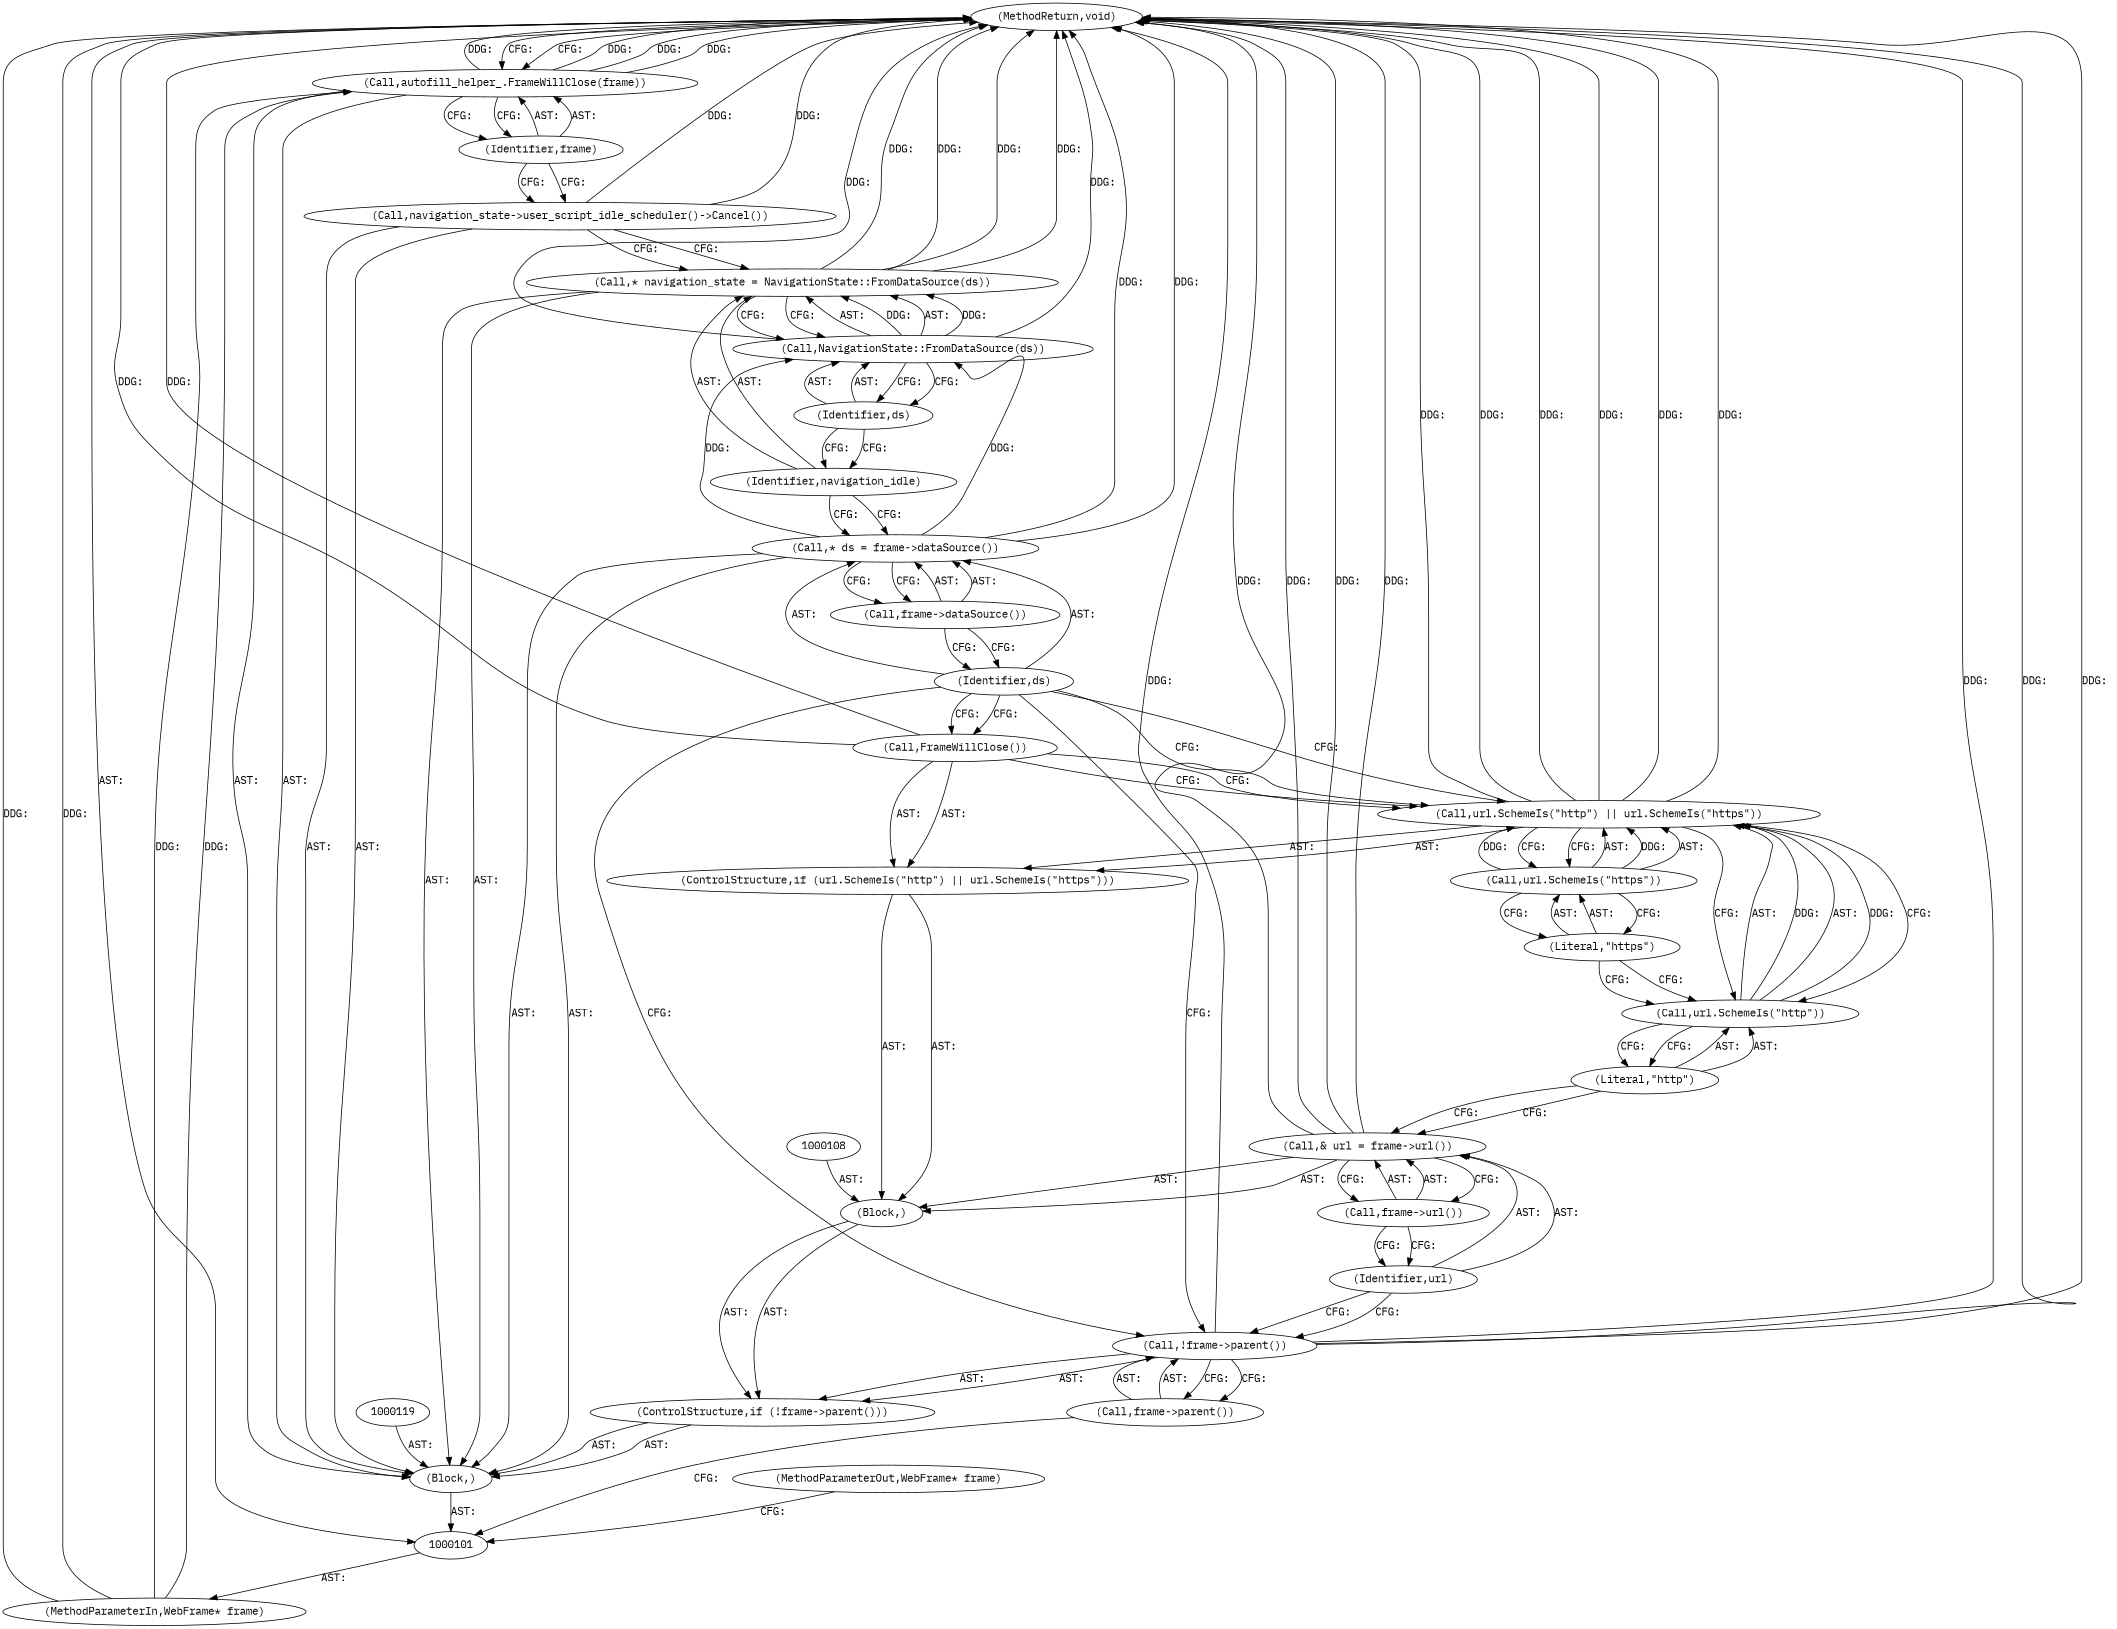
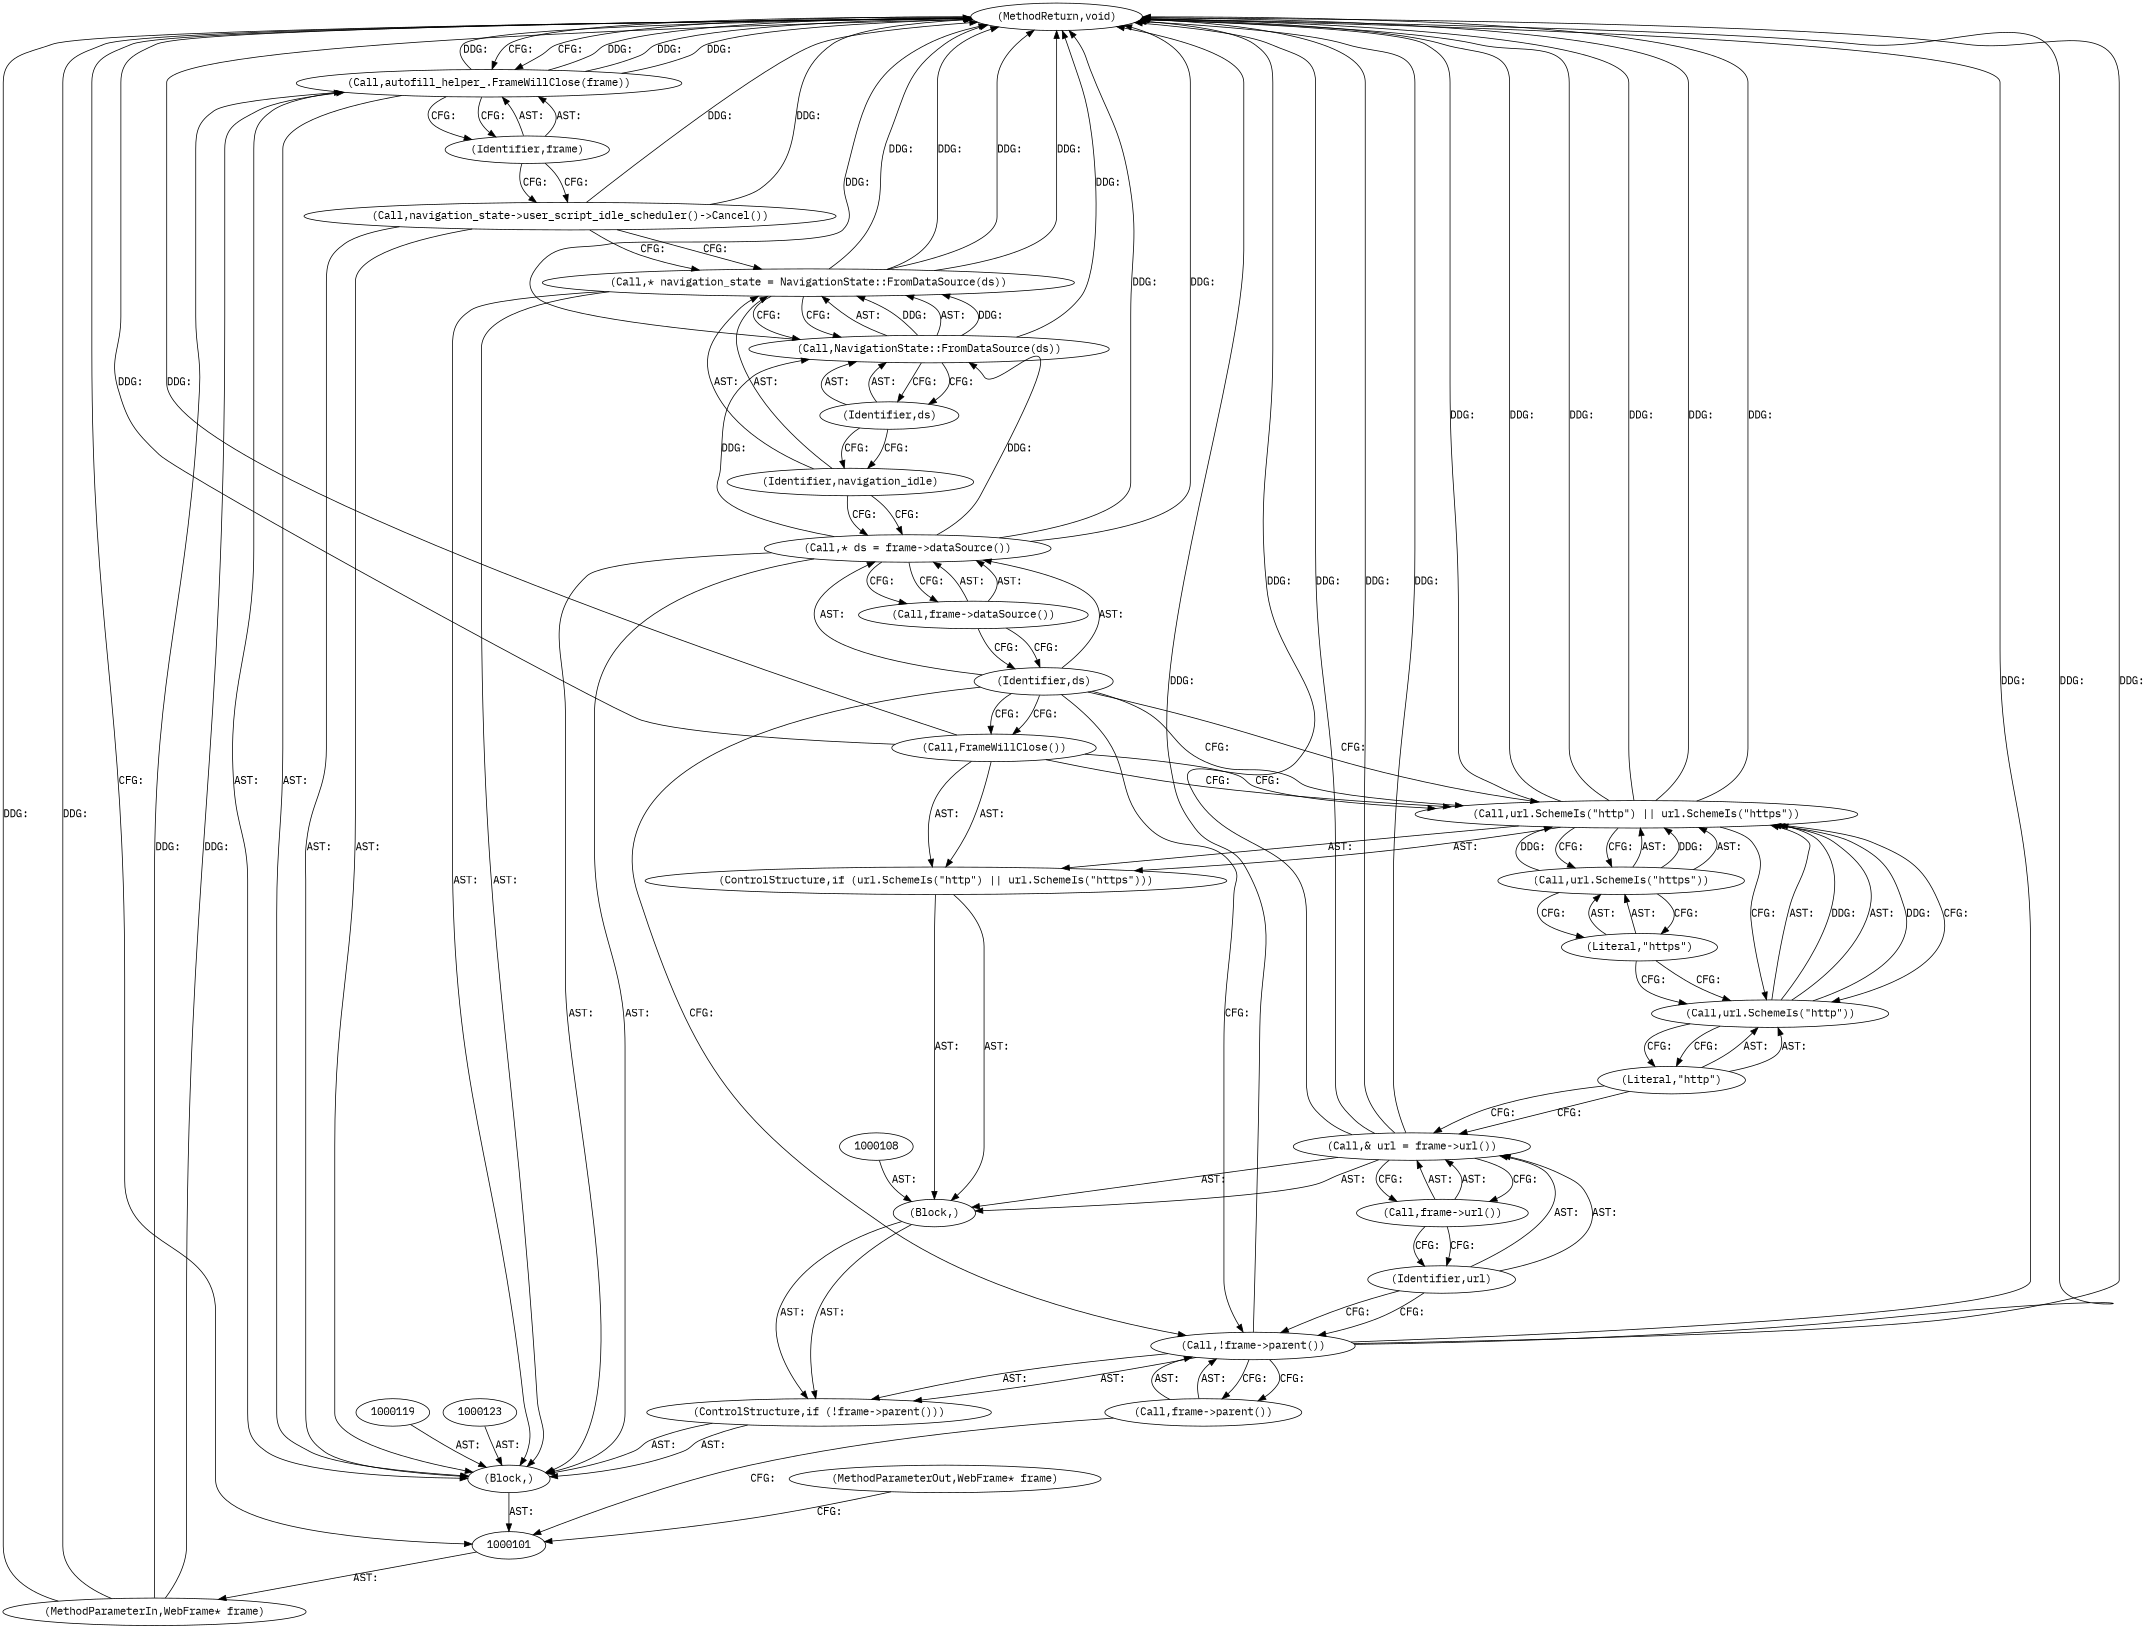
edge "(MethodReturn,void)" -> "1000101": label "AST: " -> "CFG: "
node "1000123": added
